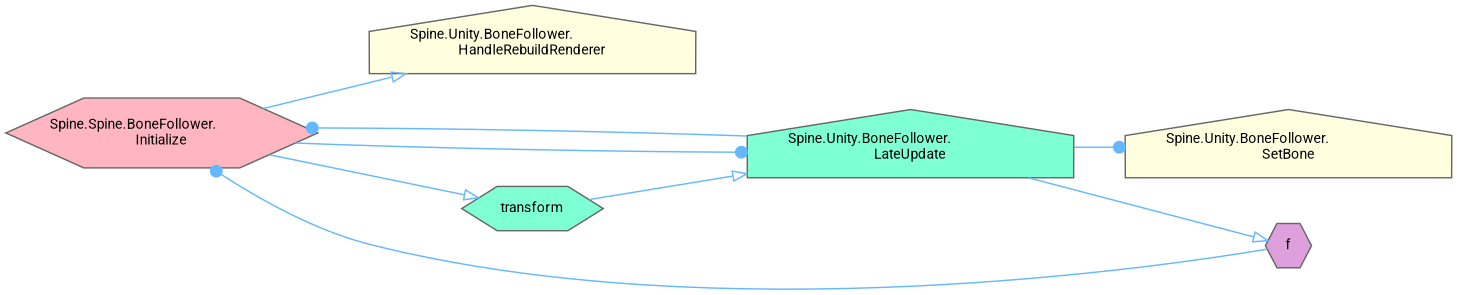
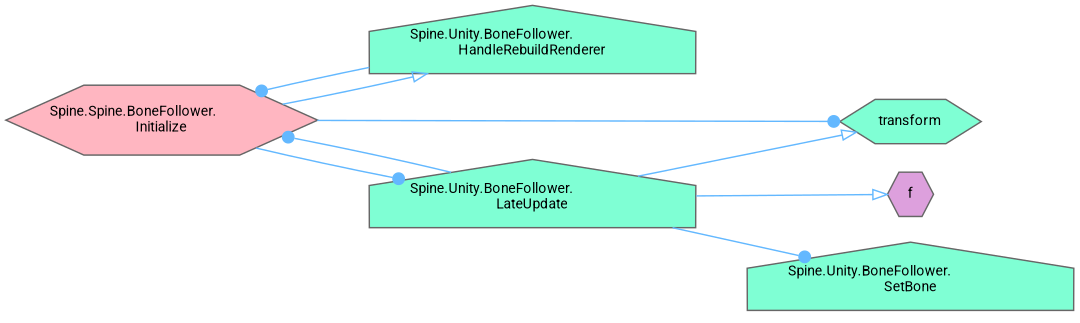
node "Spine.Unity.BoneFollower. HandleRebuildRenderer": fillcolor lightyellow -> aquamarine
node "Spine.Unity.BoneFollower. SetBone": fillcolor lightyellow -> aquamarine
edge "Spine.Spine.BoneFollower. Initialize" -> "transform": arrowhead onormal -> dot
edge "transform" -> "Spine.Unity.BoneFollower. LateUpdate": reversed
edge "f" -> "Spine.Spine.BoneFollower. Initialize": now "Spine.Unity.BoneFollower. HandleRebuildRenderer" -> "Spine.Spine.BoneFollower. Initialize"
